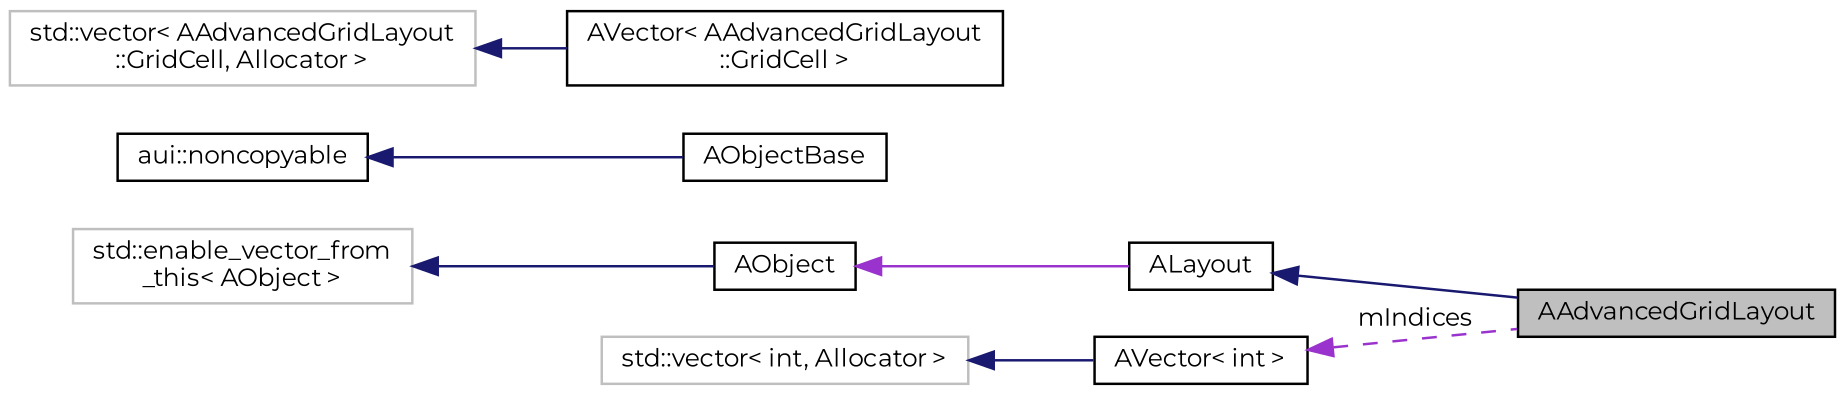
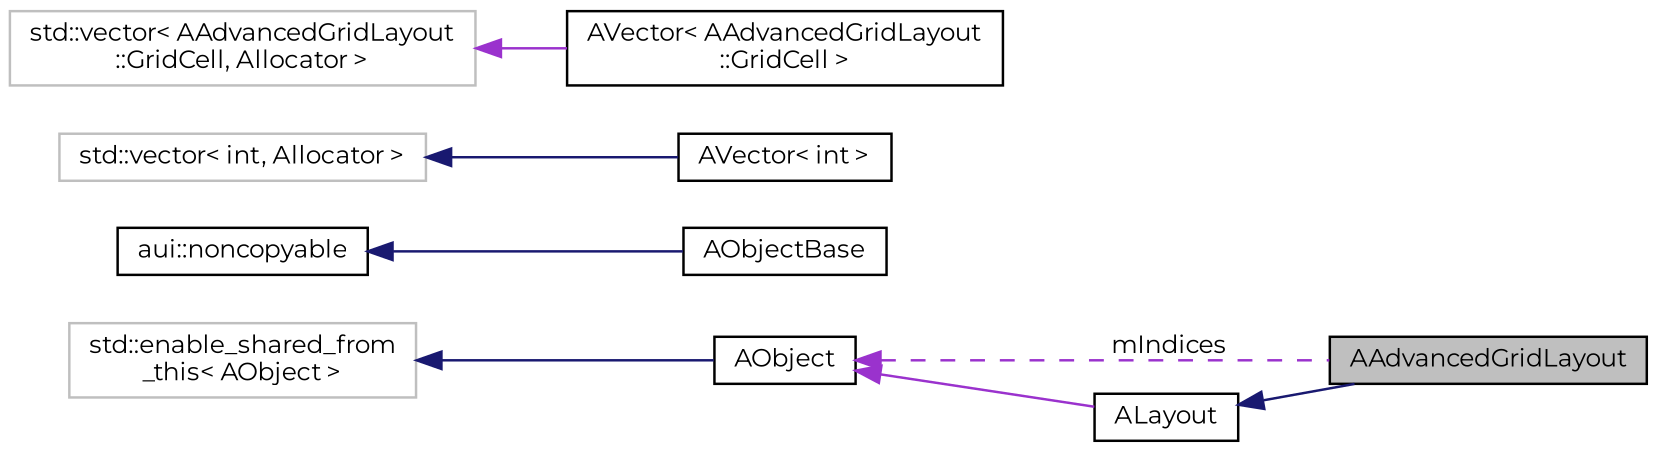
edge "AVector< AAdvancedGridLayout ::GridCell >" -> "std::vector< AAdvancedGridLayout ::GridCell, Allocator >": color midnightblue -> darkorchid3
node "std::enable_vector_from _this< AObject >": label "std::enable_vector_from _this< AObject >" -> "std::enable_shared_from _this< AObject >"
edge "AAdvancedGridLayout" -> "AVector< int >": now "AAdvancedGridLayout" -> "AObject"
